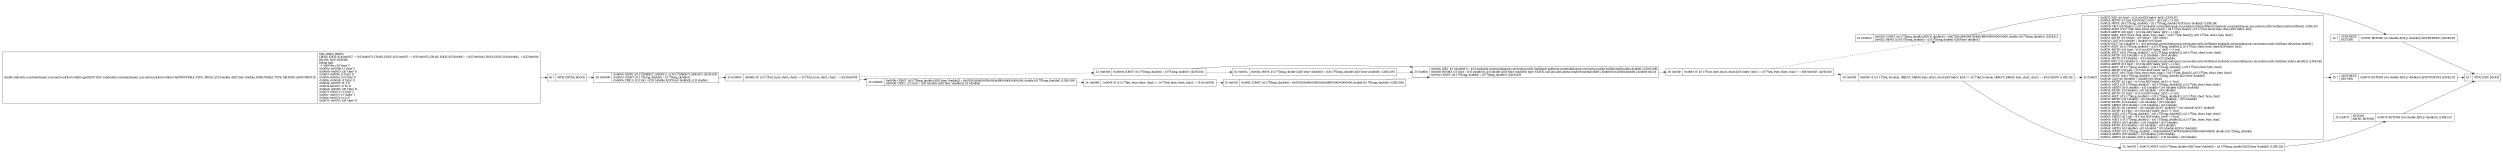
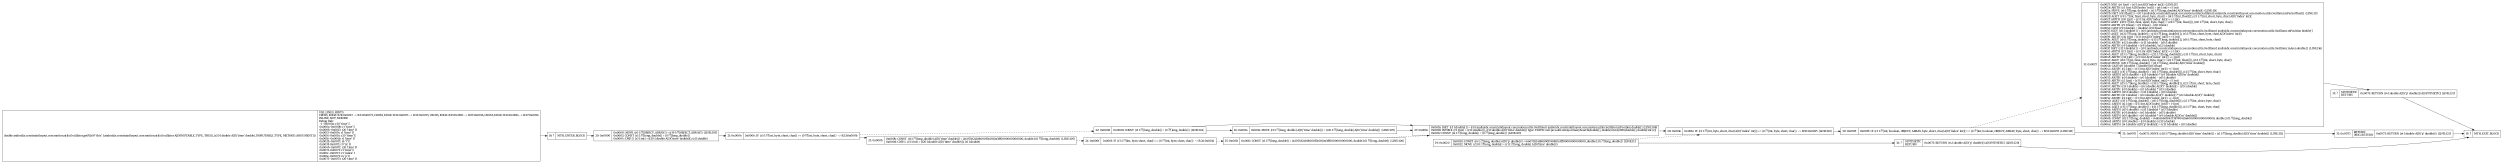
edge "28: 0x001e" -> "29: 0x0020": reversed
edge "28: 0x001e" -> "30: 0x0025": style dashed -> solid
node "33: 0x0073": text "ARITH_RETURN" -> "ORIG_RETURN"
